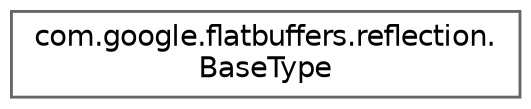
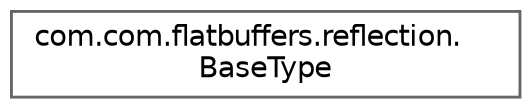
node "com.google.flatbuffers.reflection. BaseType": label "com.google.flatbuffers.reflection. BaseType" -> "com.com.flatbuffers.reflection. BaseType"
